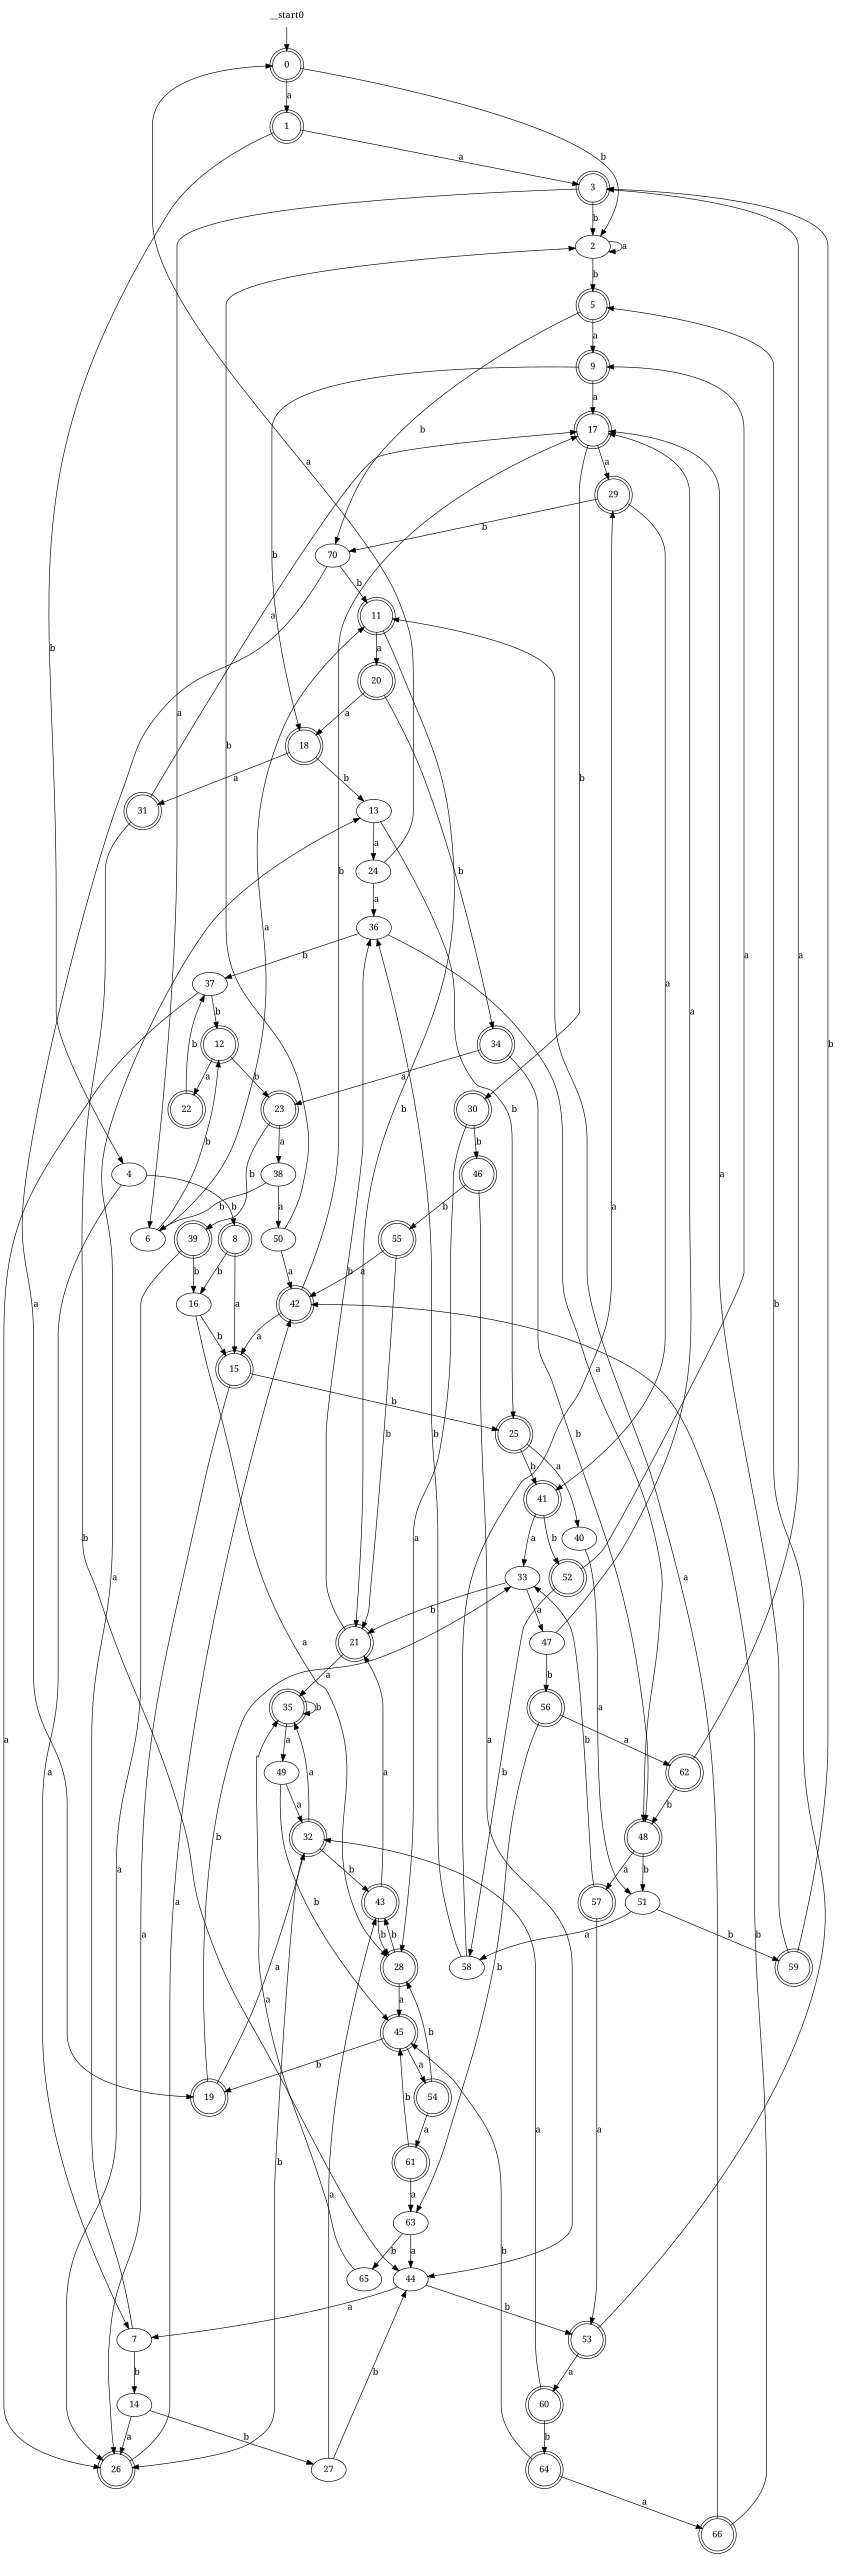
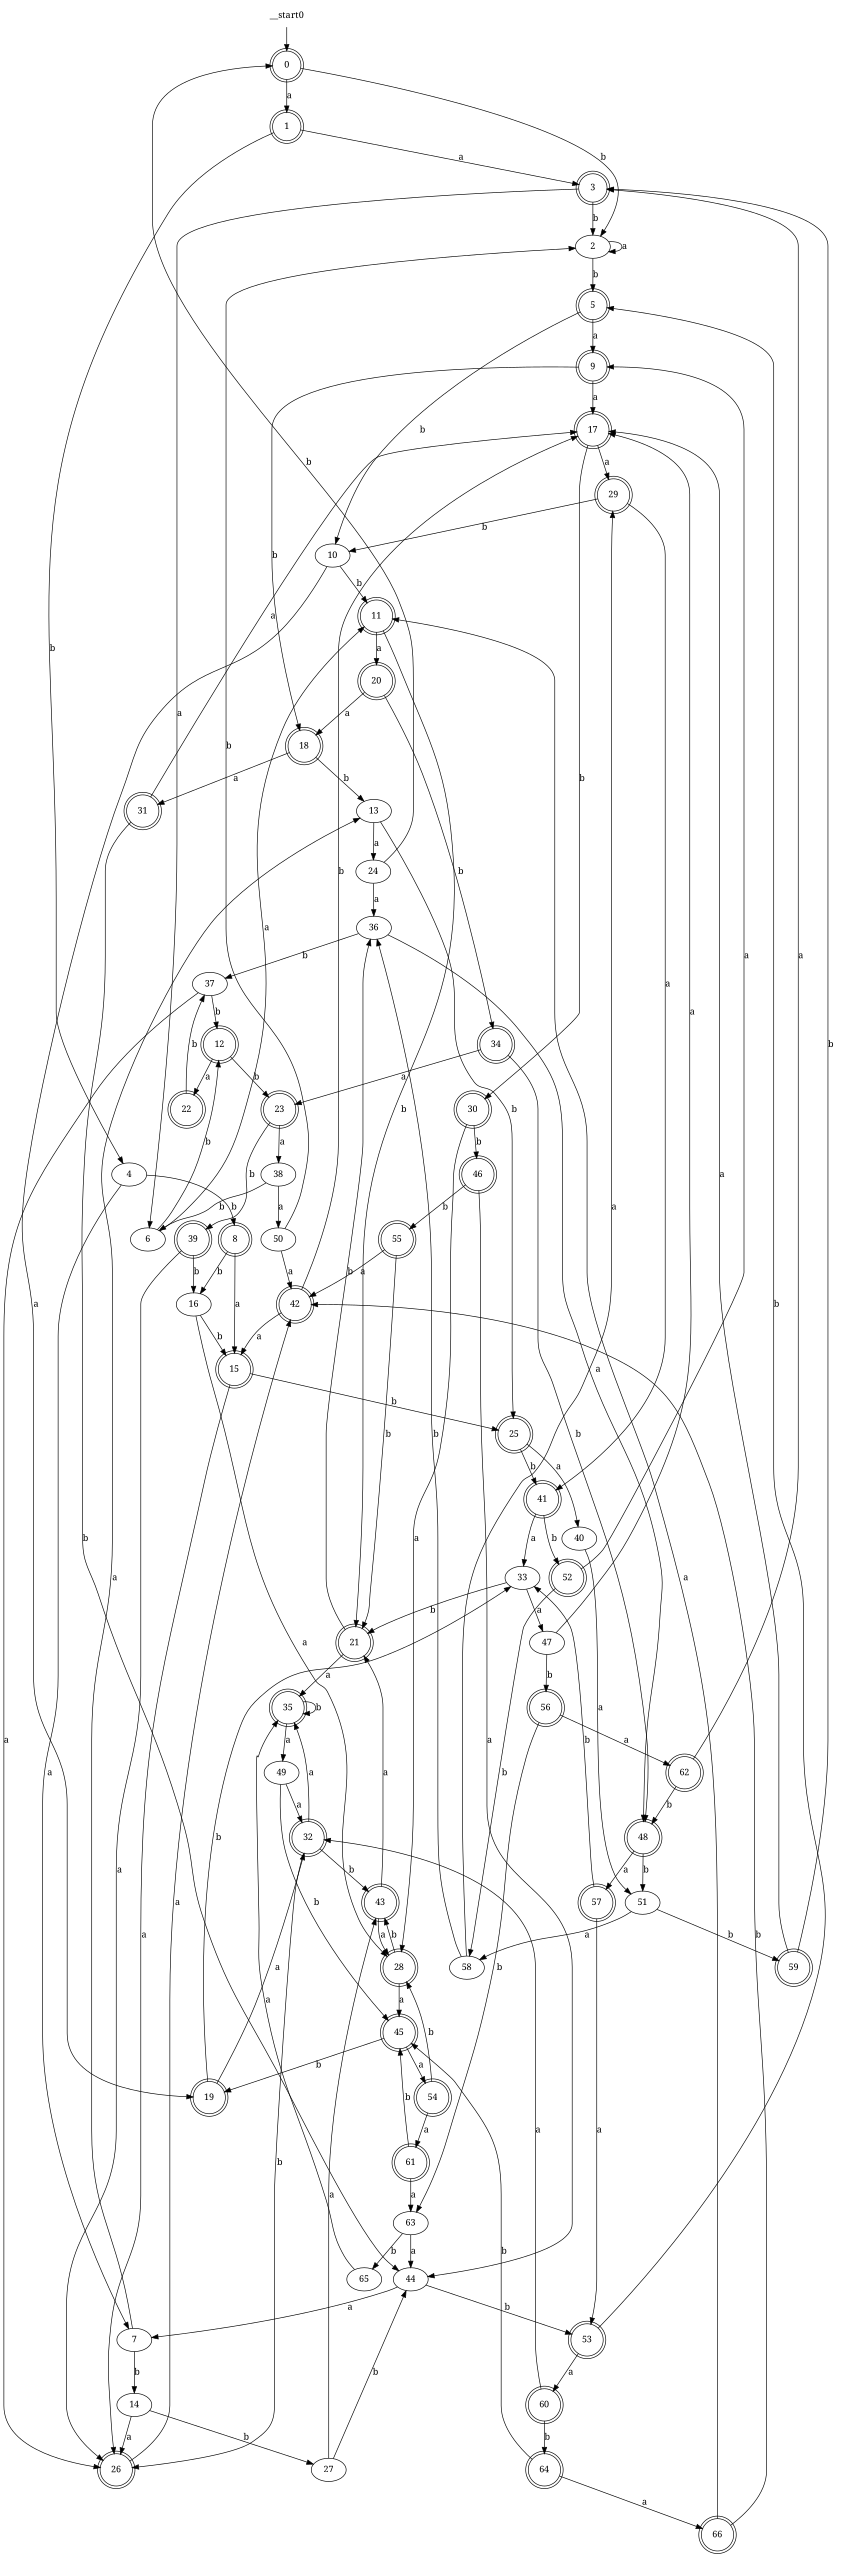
edge "24" -> "0": label "a" -> "b"
node "70": label "70" -> "10"
edge "43" -> "28": label "b" -> "a"
